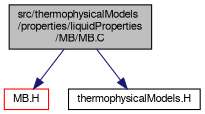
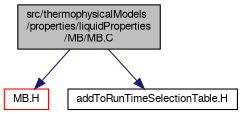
node "thermophysicalModels.H": label "thermophysicalModels.H" -> "addToRunTimeSelectionTable.H"
